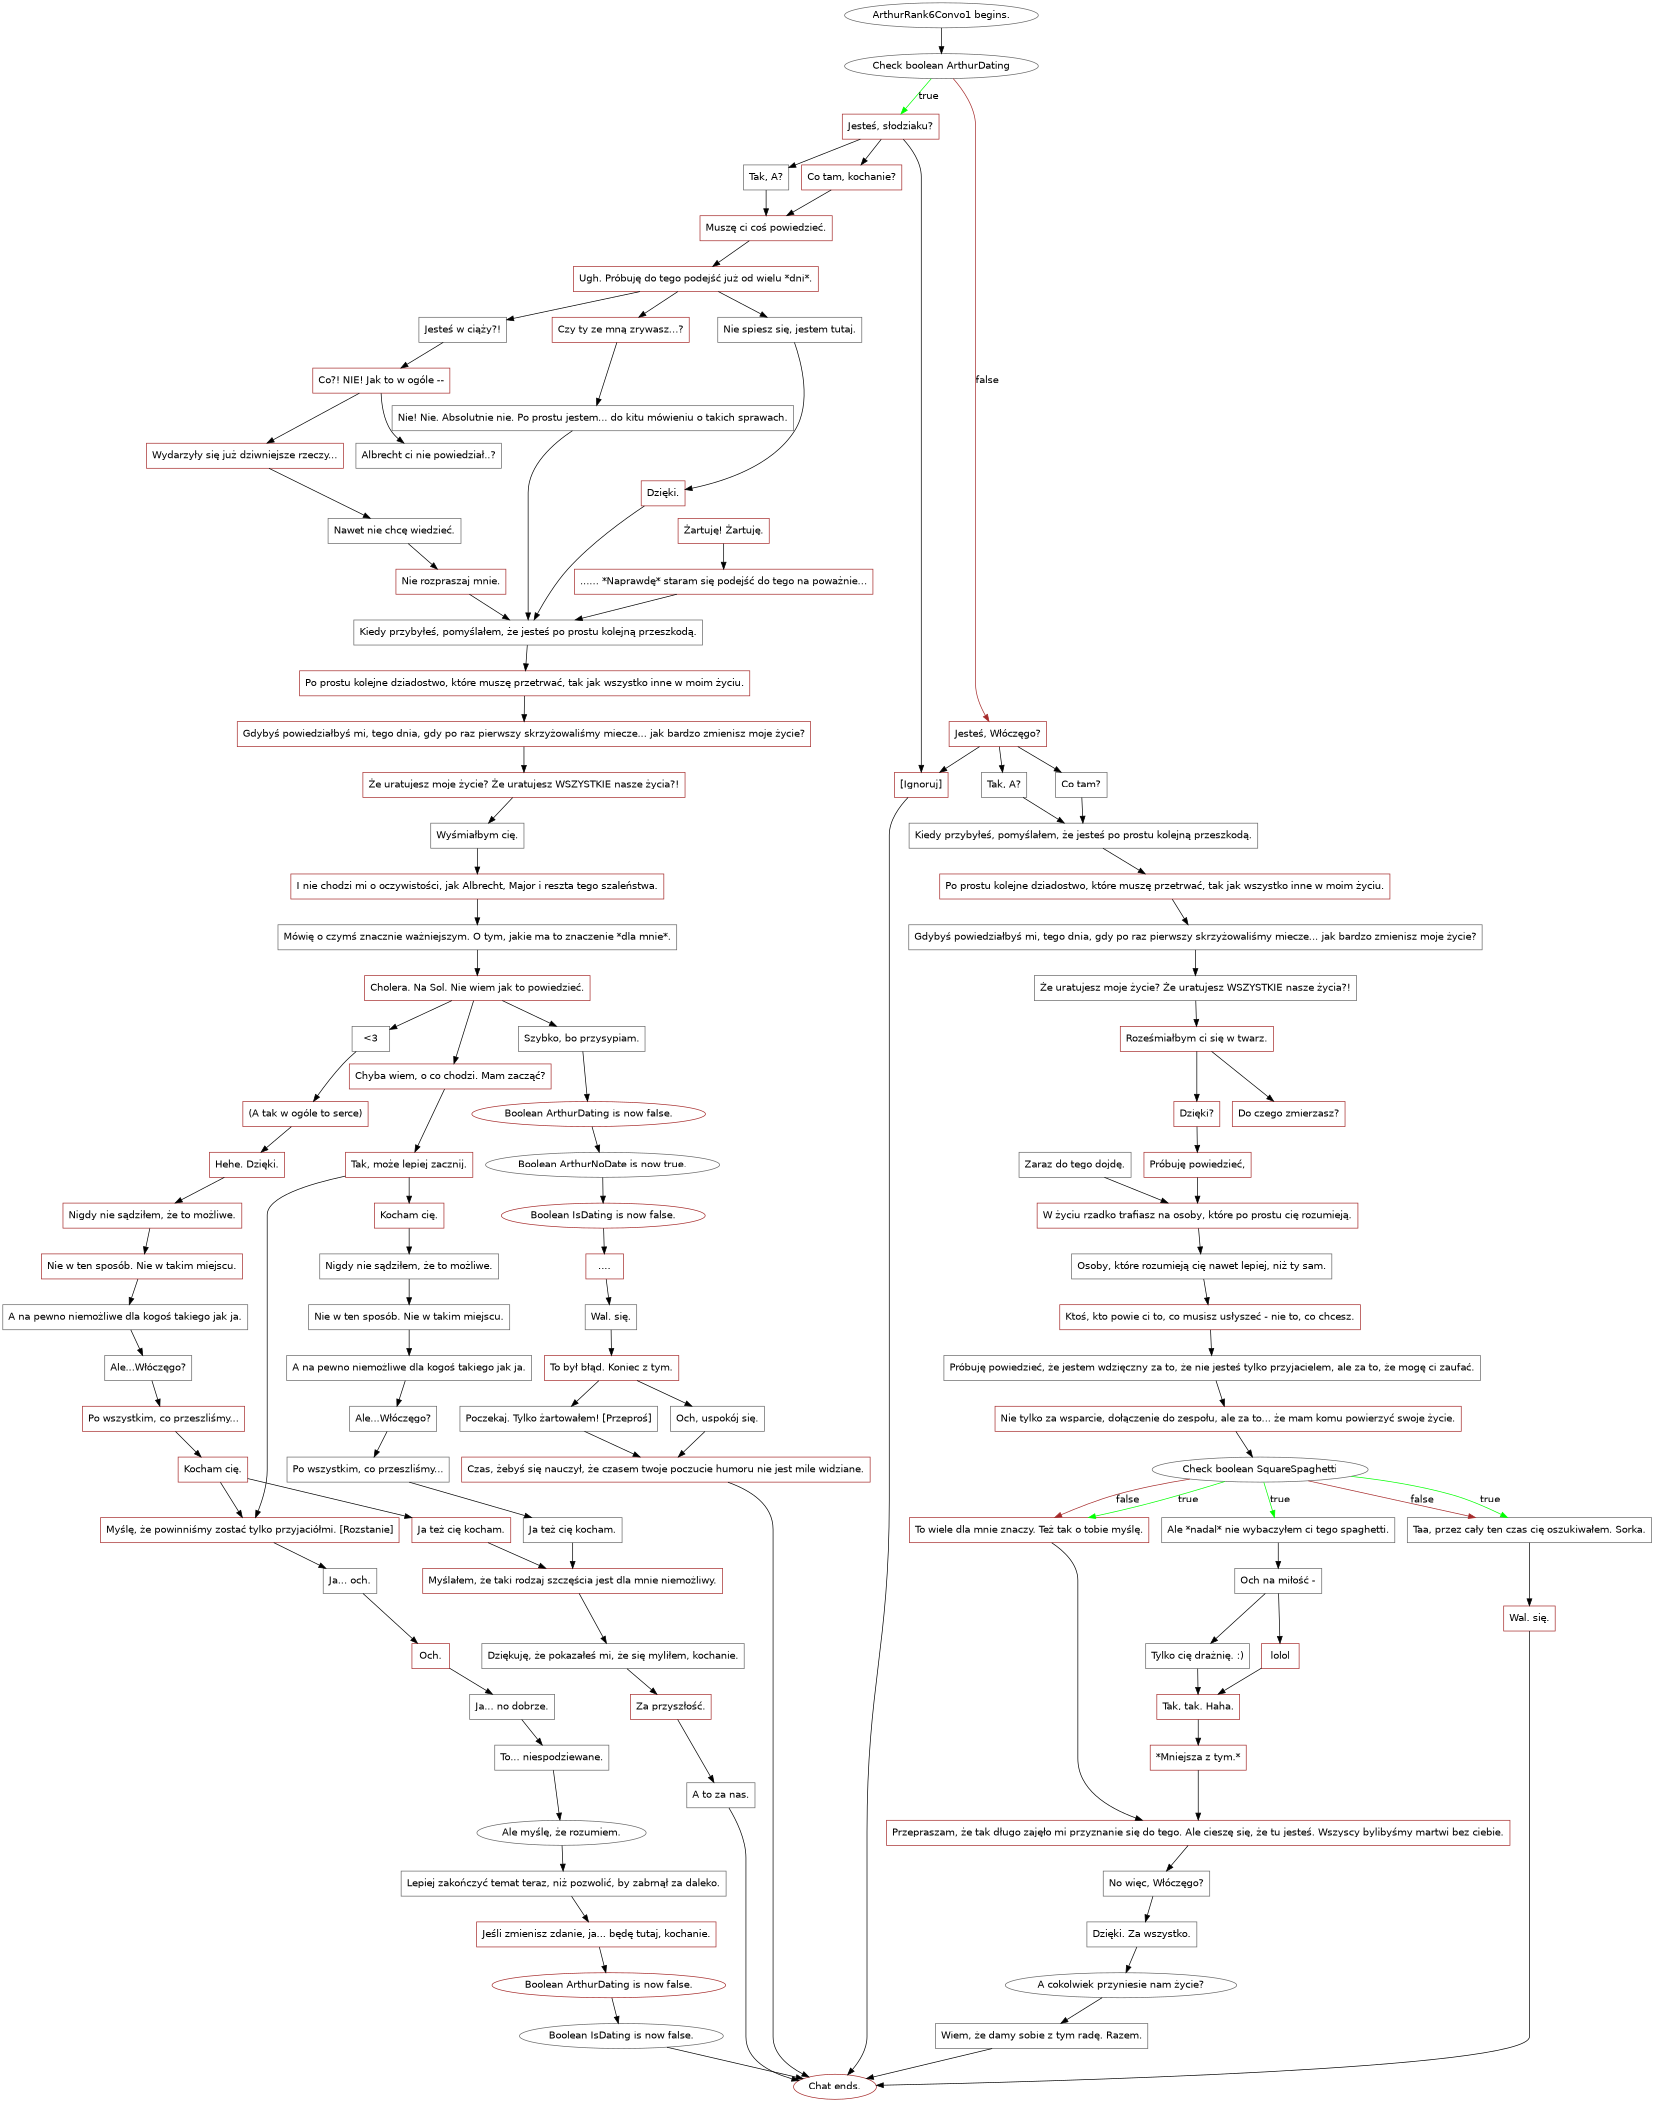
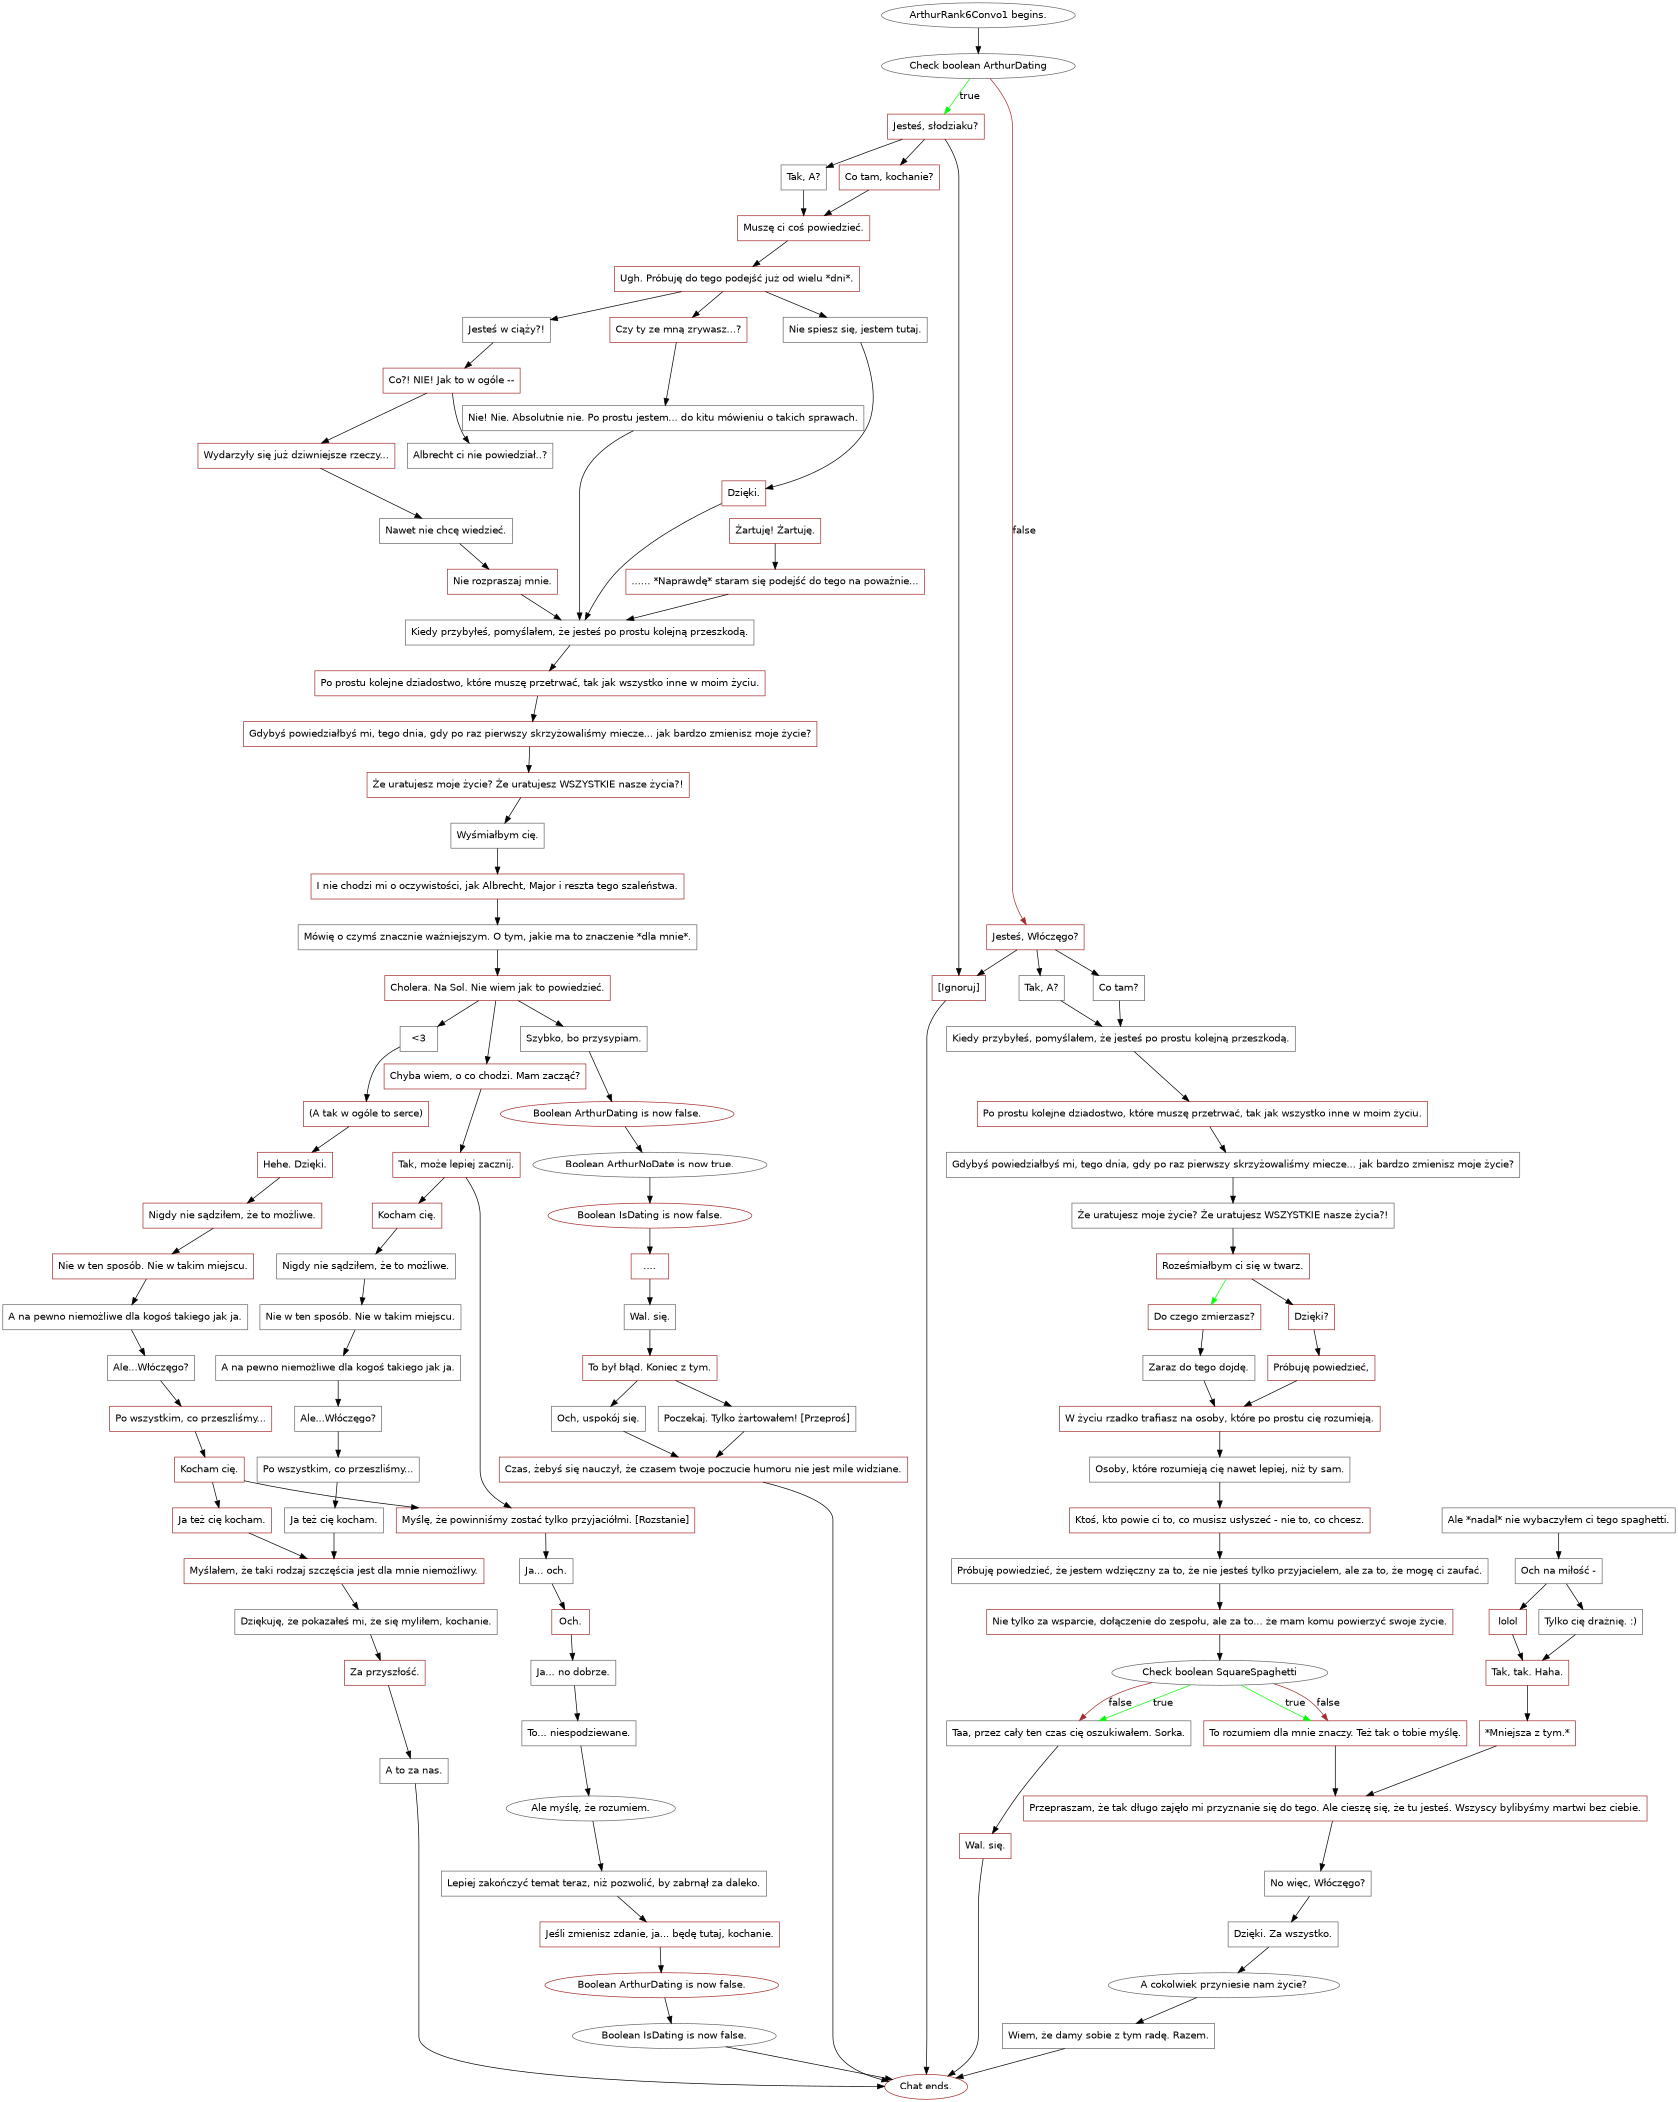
edge "Roześmiałbym ci się w twarz." -> "Do czego zmierzasz?": color black -> green
edge "Do czego zmierzasz?" -> "Zaraz do tego dojdę.": added
edge "Check boolean SquareSpaghetti" -> "Ale *nadal* nie wybaczyłem ci tego spaghetti.": removed, label "true"
node "To wiele dla mnie znaczy. Też tak o tobie myślę.": label "To wiele dla mnie znaczy. Też tak o tobie myślę." -> "To rozumiem dla mnie znaczy. Też tak o tobie myślę."
